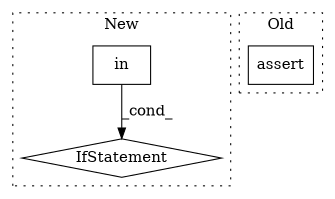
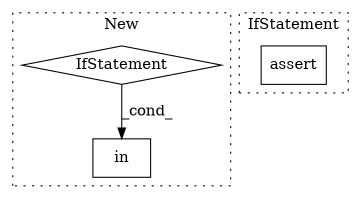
cluster "Old": label "Old" -> "IfStatement"
edge "in" -> "IfStatement": reversed
